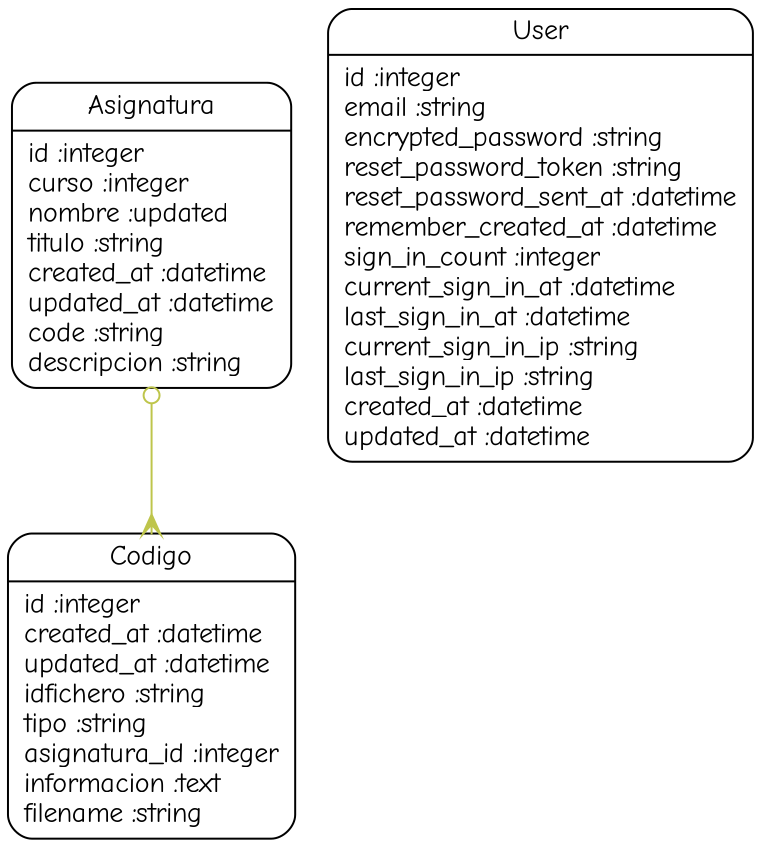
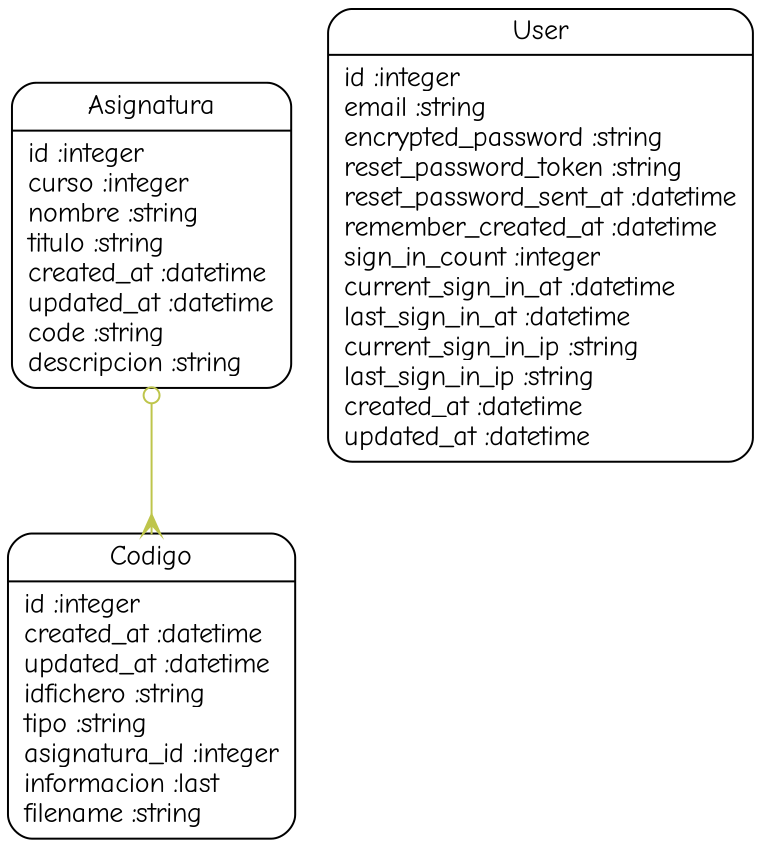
node "Asignatura": text "nombre :updated" -> "nombre :string"
node "Codigo": text "informacion :text" -> "informacion :last"
